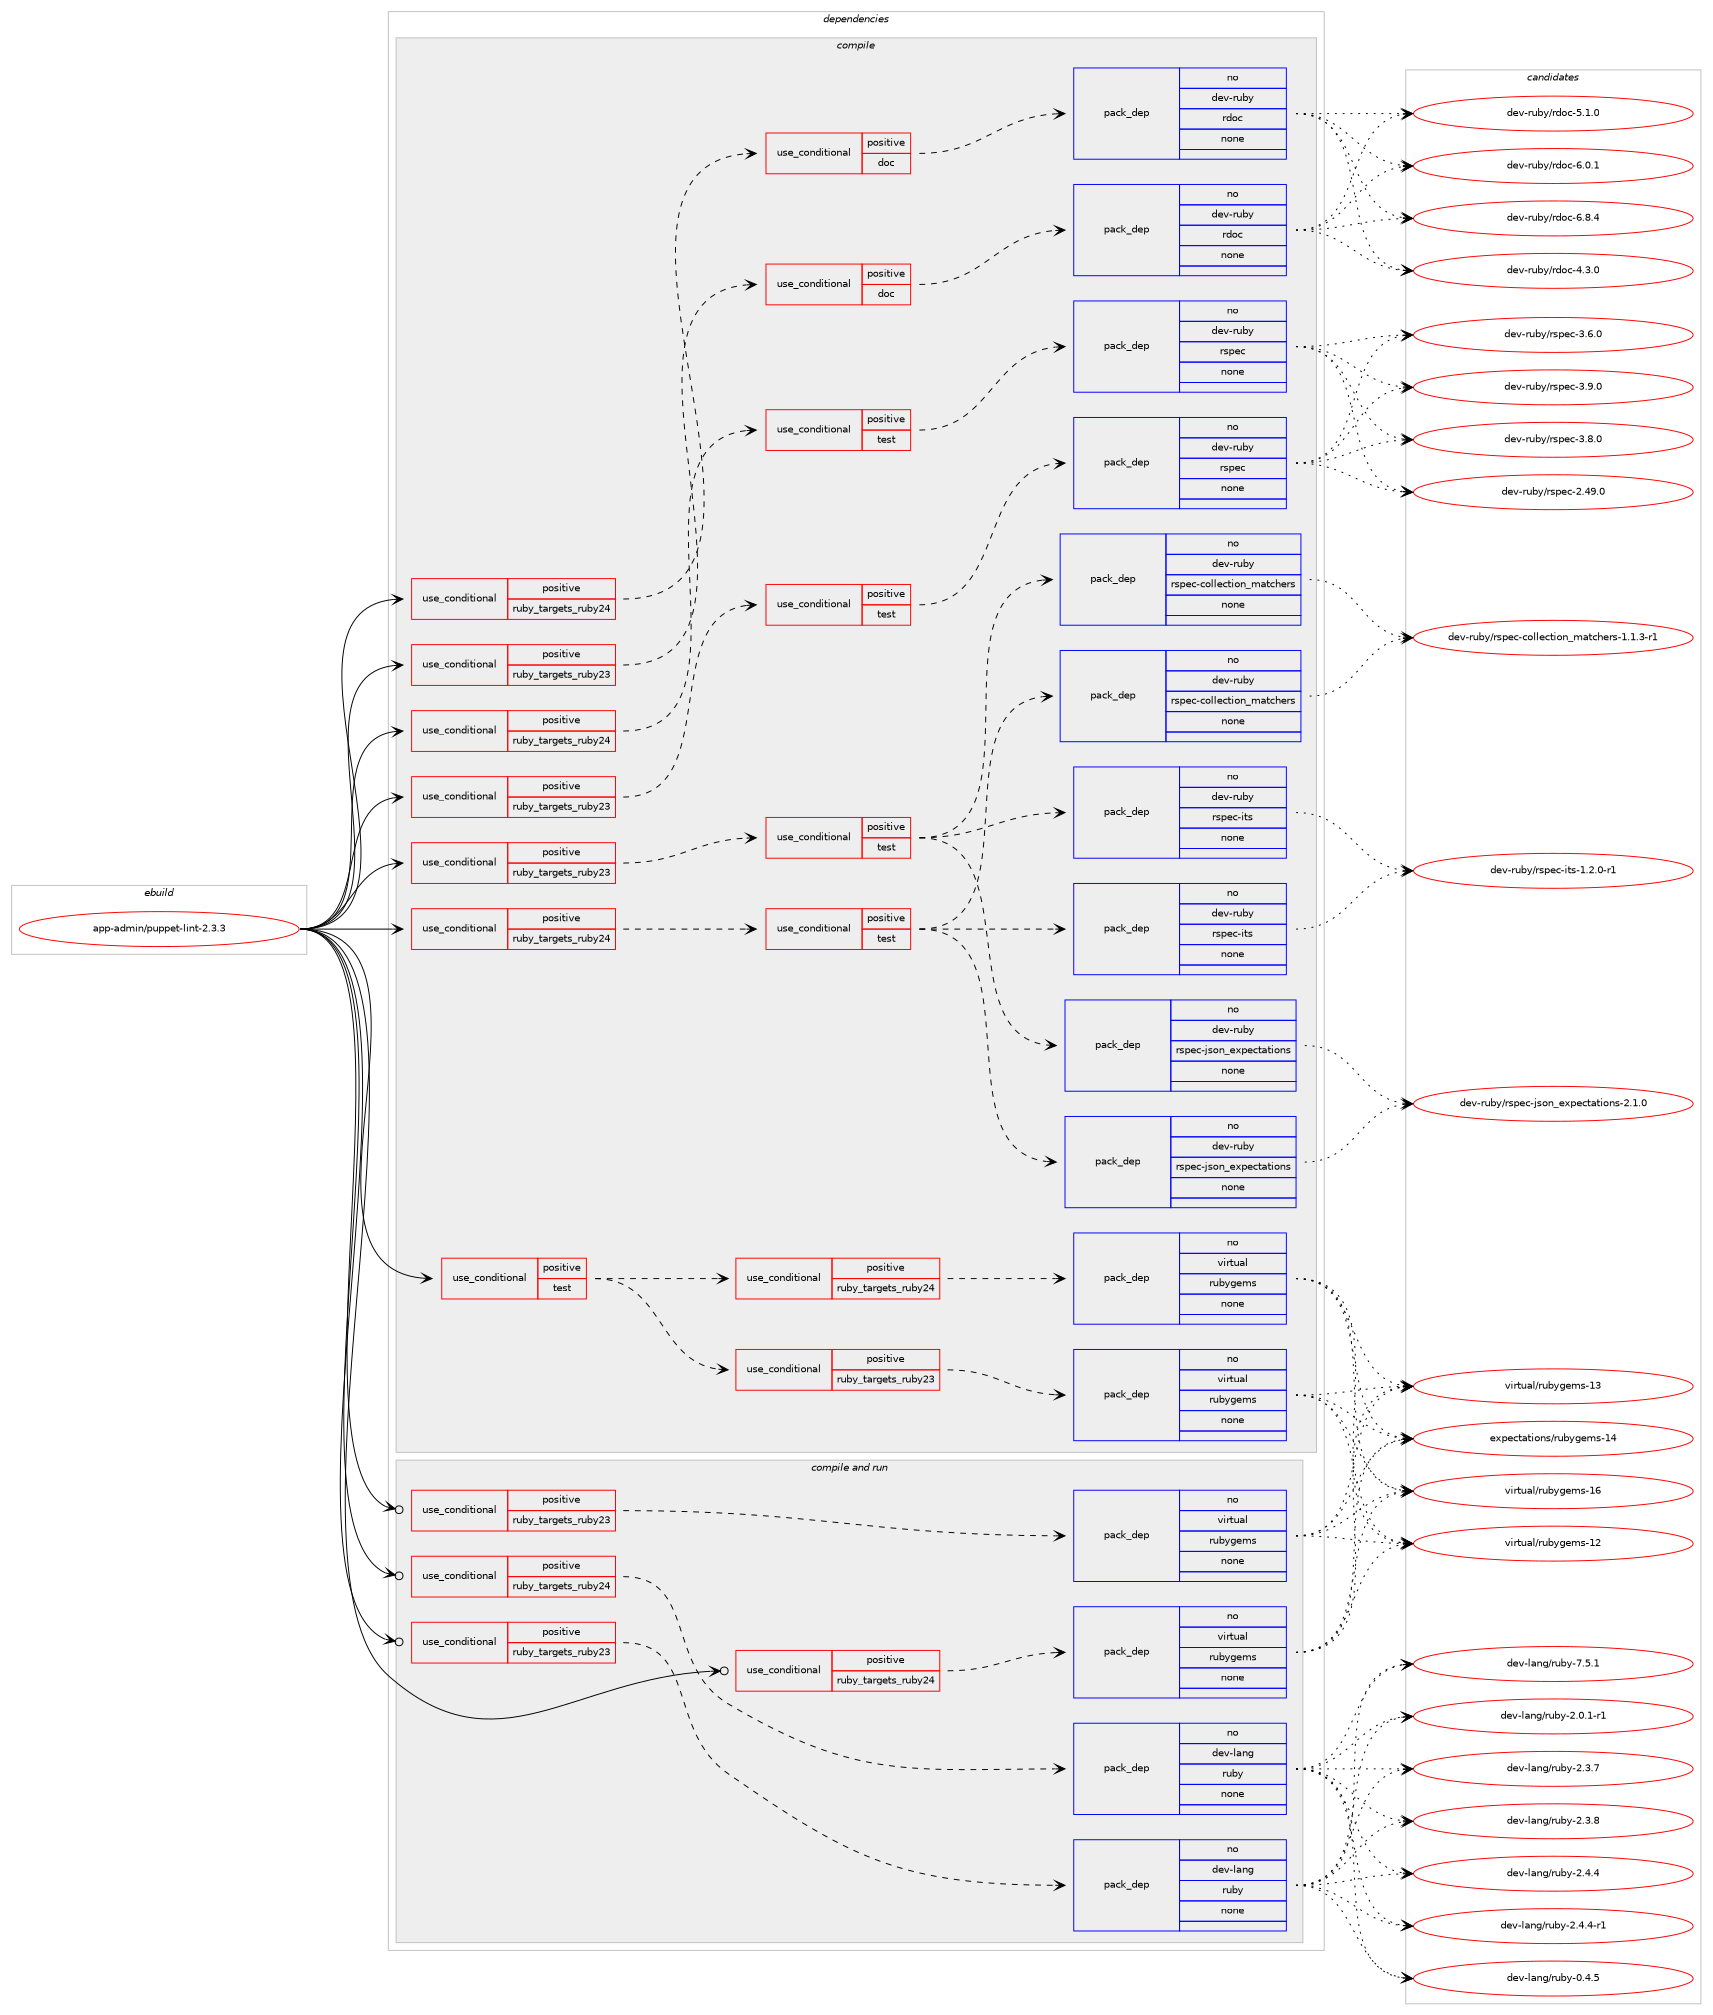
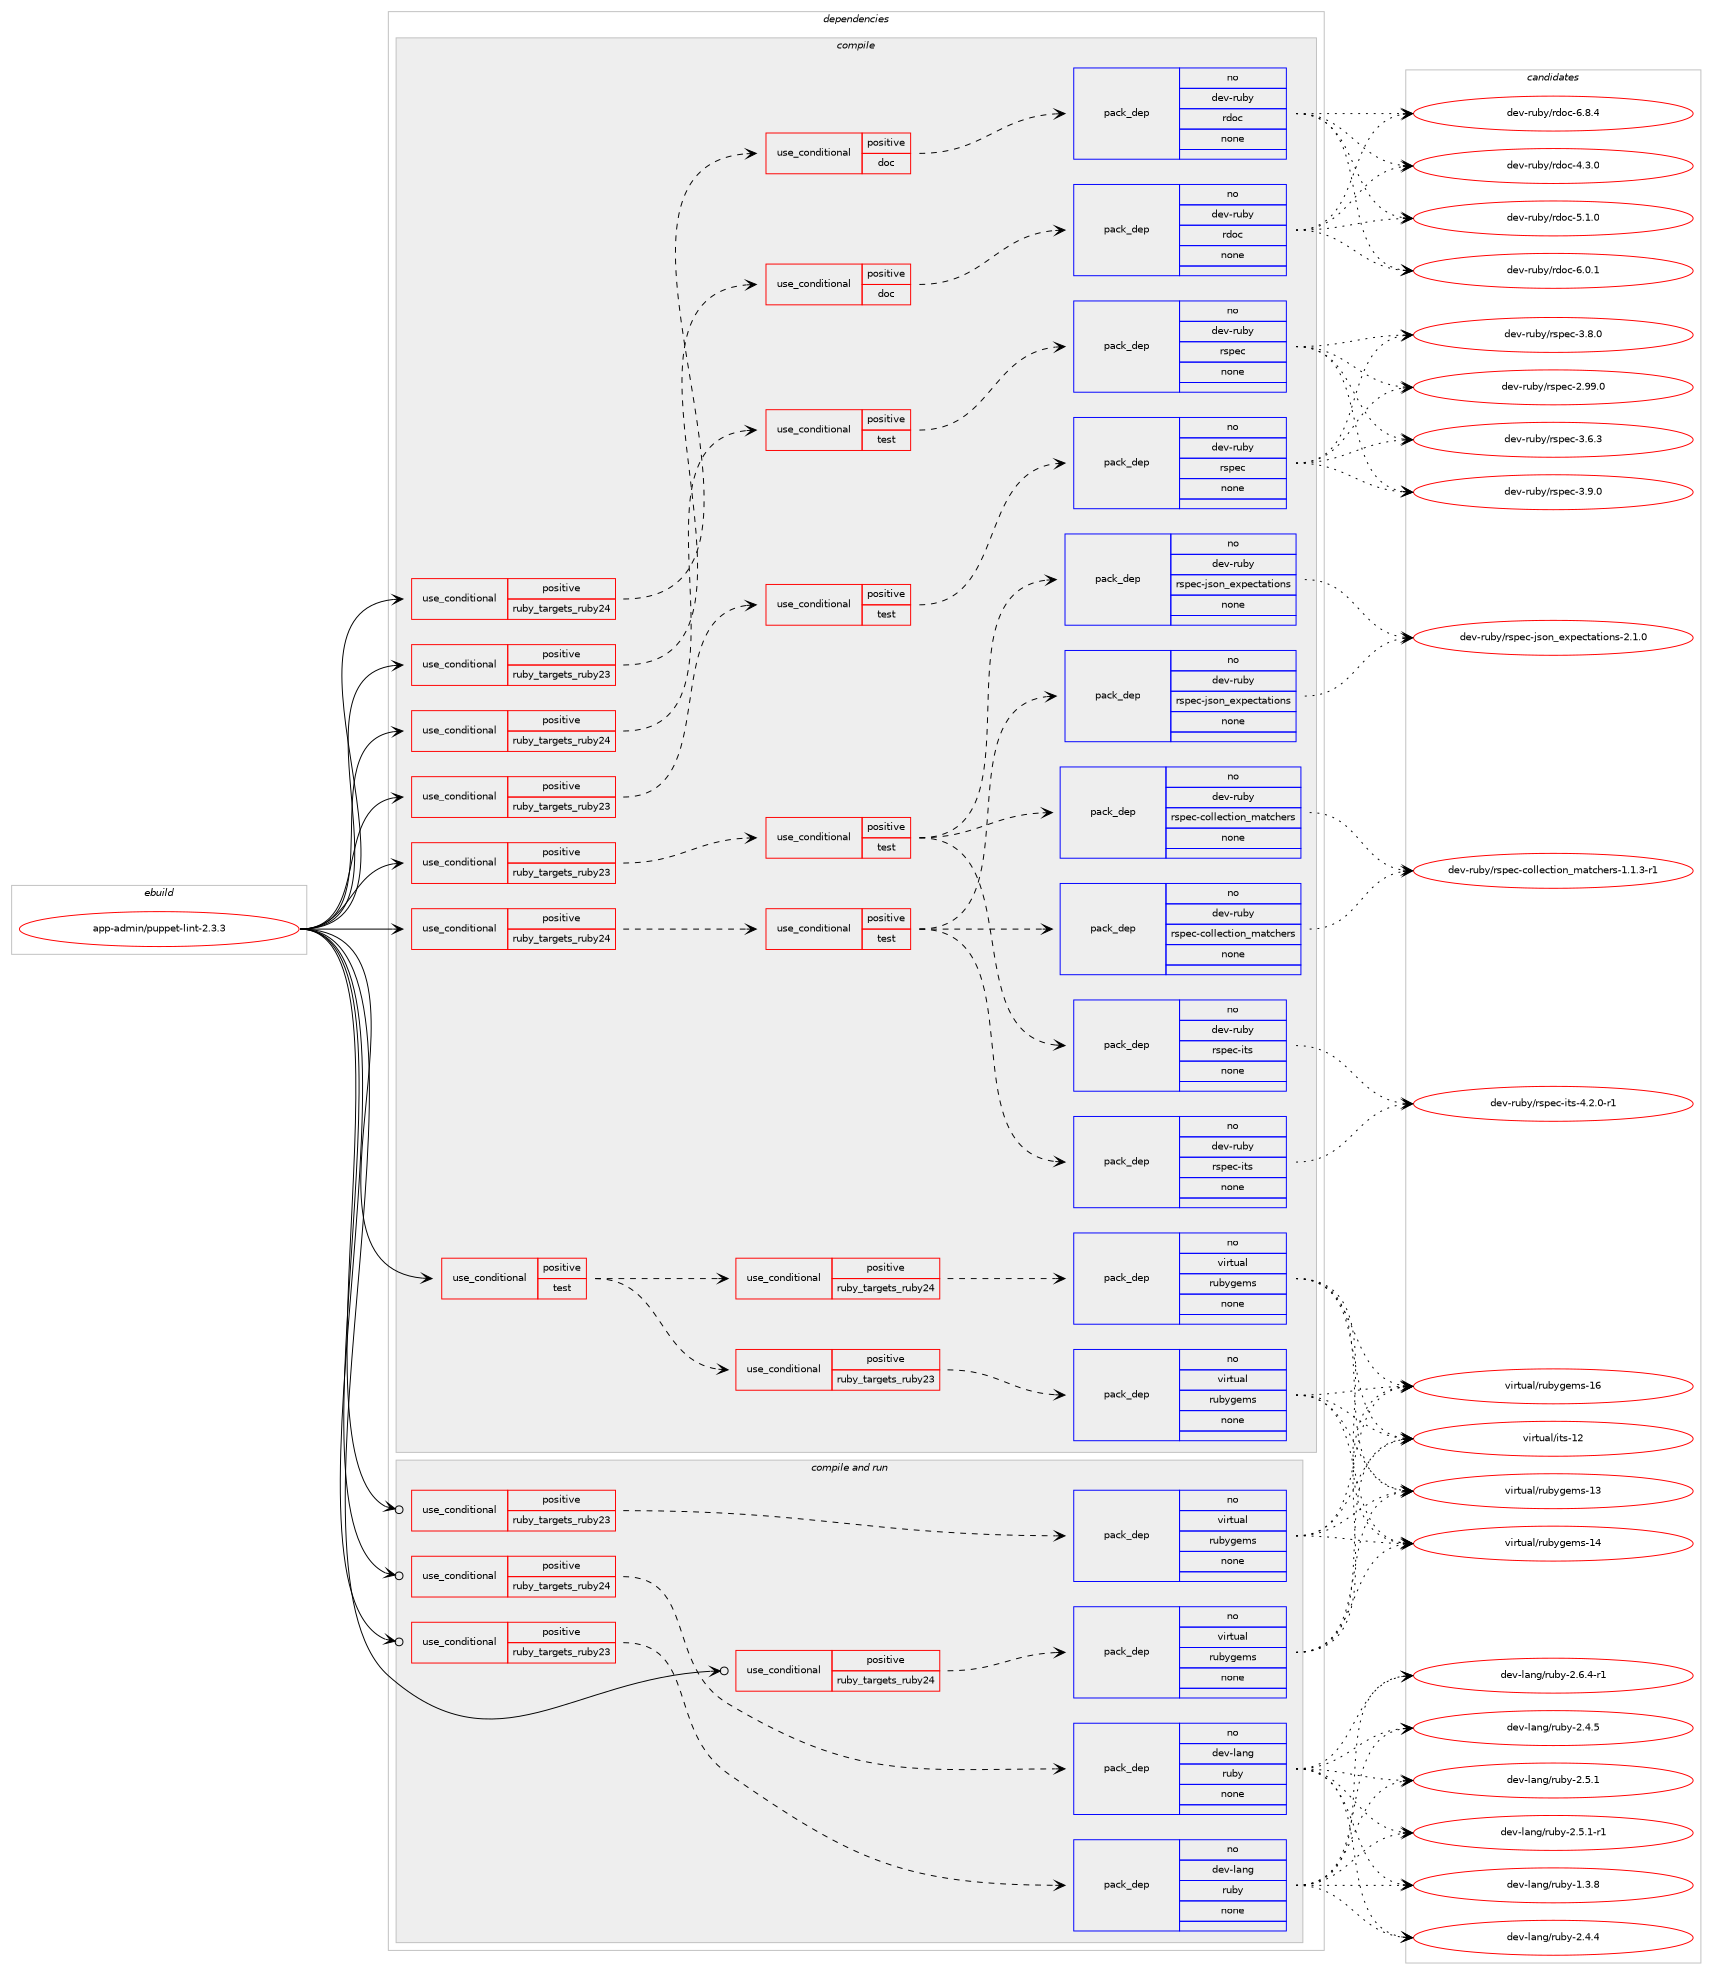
node "dev-ruby/rspec-3.6.0": label "dev-ruby/rspec-3.6.0" -> "dev-ruby/rspec-3.6.3"
node "dev-ruby/rspec-2.49.0": label "dev-ruby/rspec-2.49.0" -> "dev-ruby/rspec-2.99.0"
node "dev-ruby/rspec-its-1.2.0-r1": label "dev-ruby/rspec-its-1.2.0-r1" -> "dev-ruby/rspec-its-4.2.0-r1"
node "expectations/rubygems-14": label "expectations/rubygems-14" -> "virtual/rubygems-14"
node "virtual/rubygems-12": label "virtual/rubygems-12" -> "virtual/its-12"
node "dev-lang/ruby-7.5.1": label "dev-lang/ruby-7.5.1" -> "dev-lang/ruby-2.5.1"
node "dev-lang/ruby-2.0.1-r1": label "dev-lang/ruby-2.0.1-r1" -> "dev-lang/ruby-2.5.1-r1"
node "dev-lang/ruby-2.3.7": removed
node "dev-lang/ruby-2.3.8": label "dev-lang/ruby-2.3.8" -> "dev-lang/ruby-1.3.8"
node "dev-lang/ruby-2.4.4-r1": label "dev-lang/ruby-2.4.4-r1" -> "dev-lang/ruby-2.6.4-r1"
node "dev-lang/ruby-0.4.5": label "dev-lang/ruby-0.4.5" -> "dev-lang/ruby-2.4.5"
